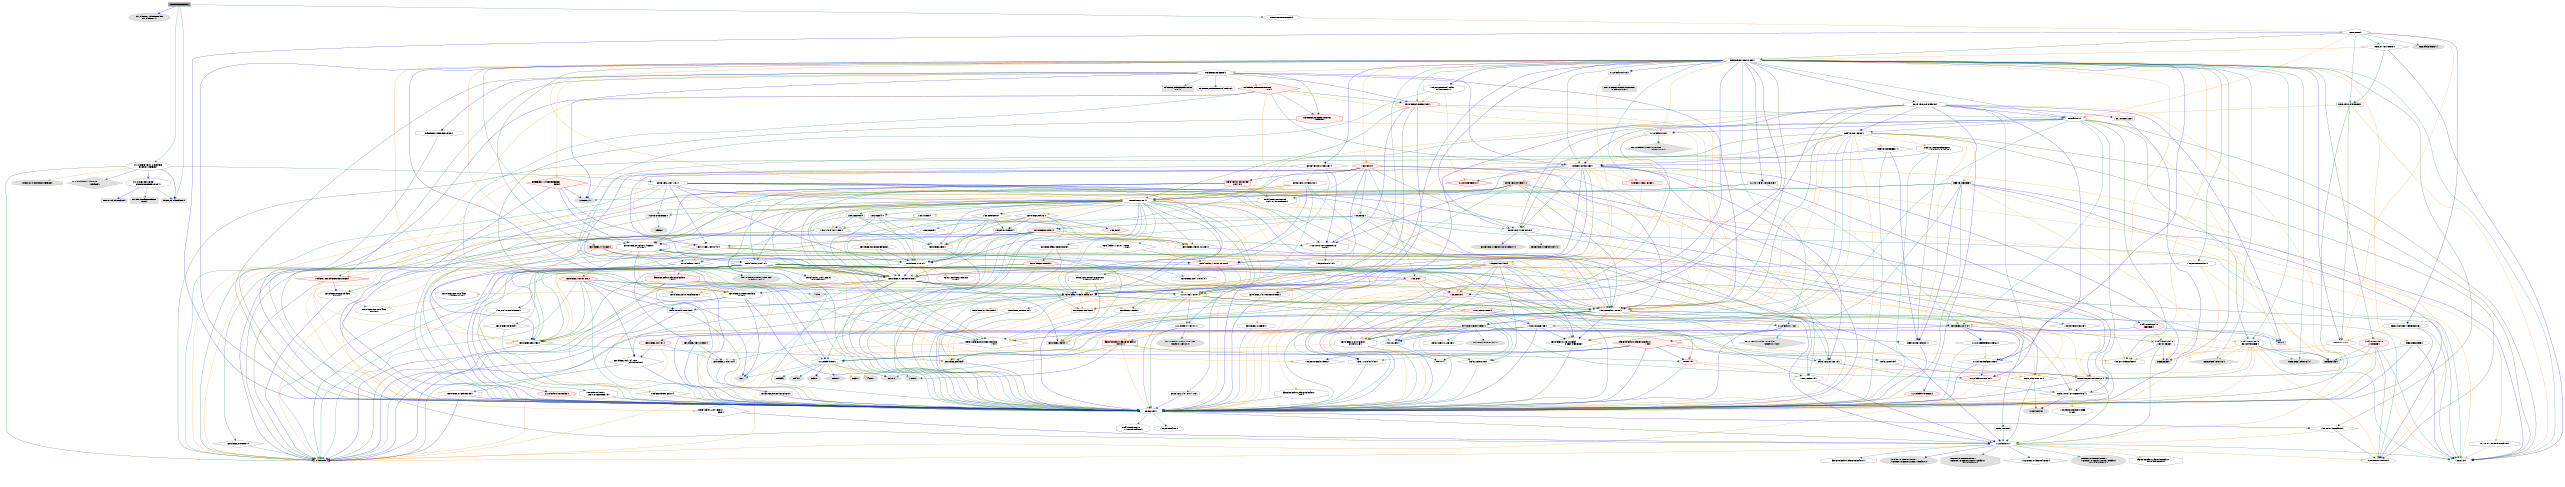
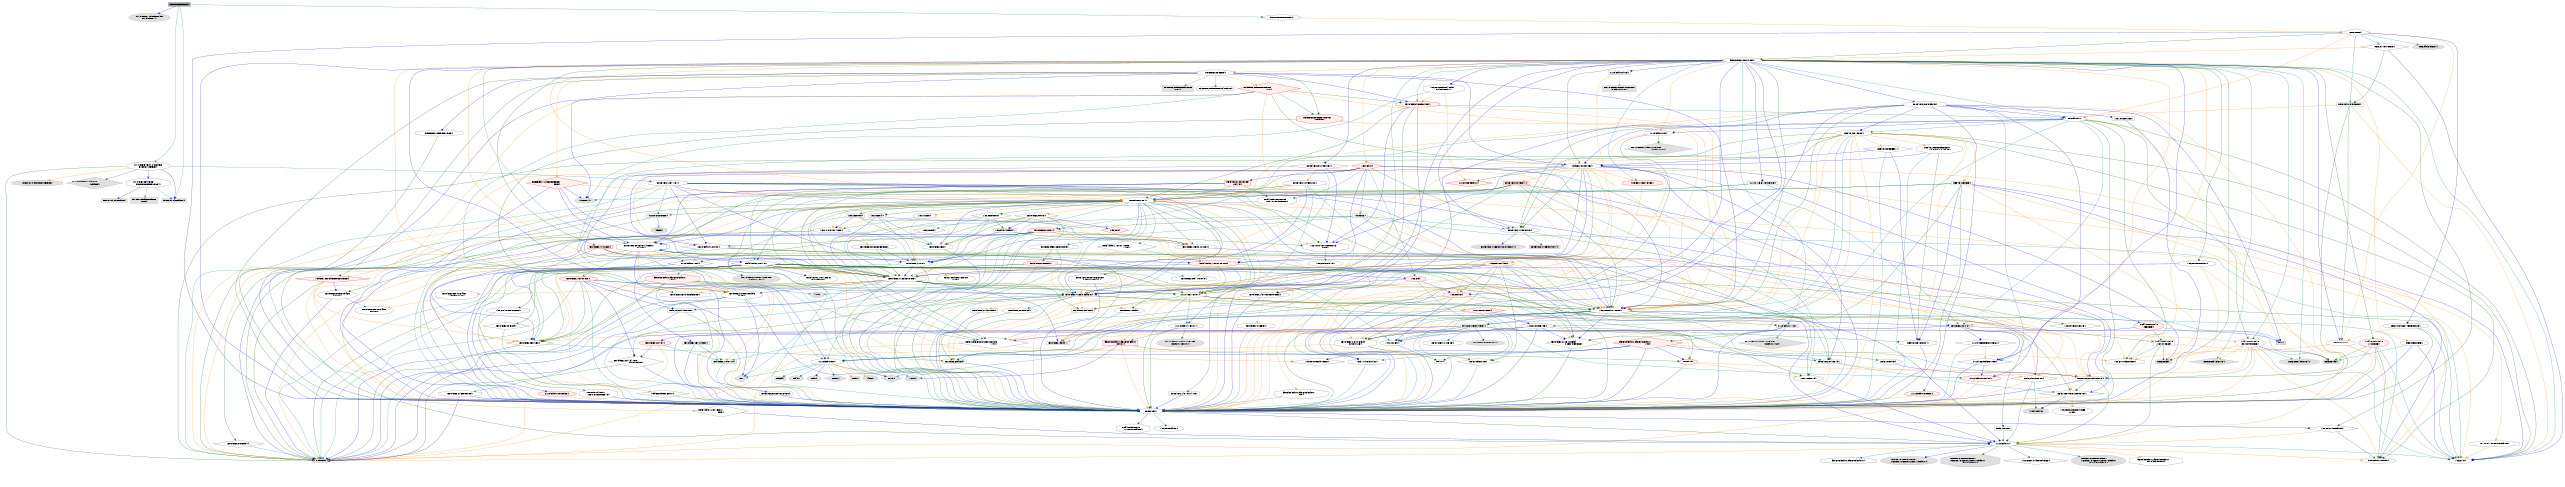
edge "Containers/LockFreeList.h" -> "CoreGlobals.h": arrowhead vee -> dot
node "Math/UnrealMathUtility.h": label "Math/UnrealMathUtility.h" -> "Math/PlatformAtomics.h"
node "Traits/IntrusiveUnsetOptional.h": label "Traits/IntrusiveUnsetOptional.h" -> "Traits/IsContiguousContainer.h"
